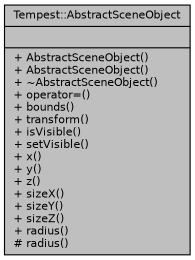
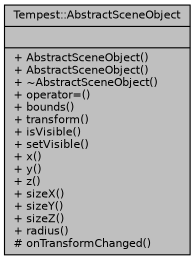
node "Tempest::AbstractSceneObject": text "# radius()" -> "# onTransformChanged()"
